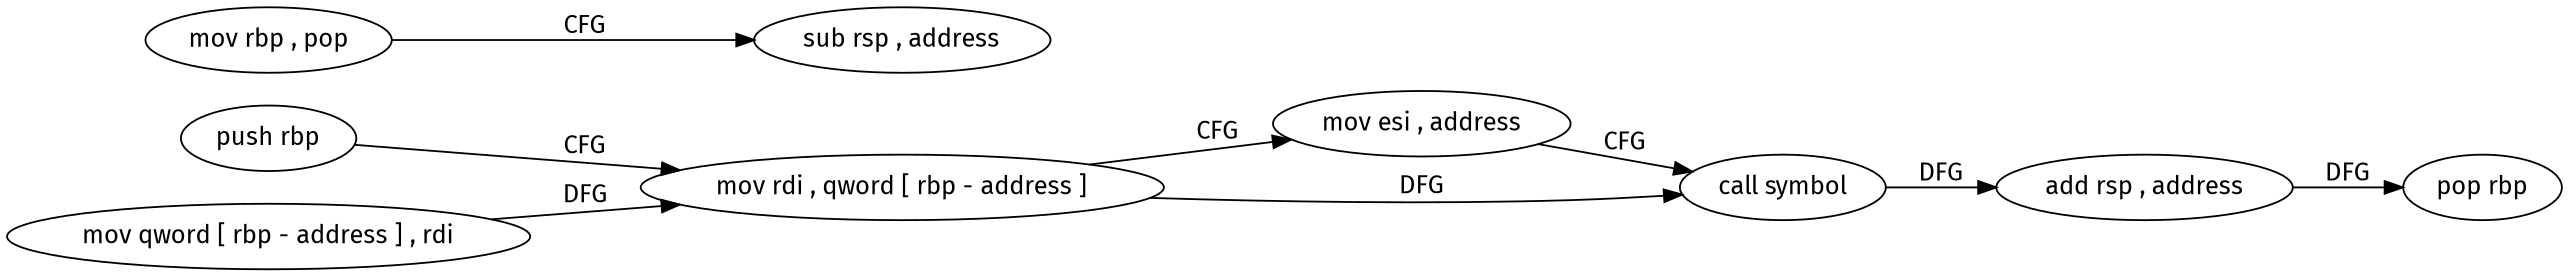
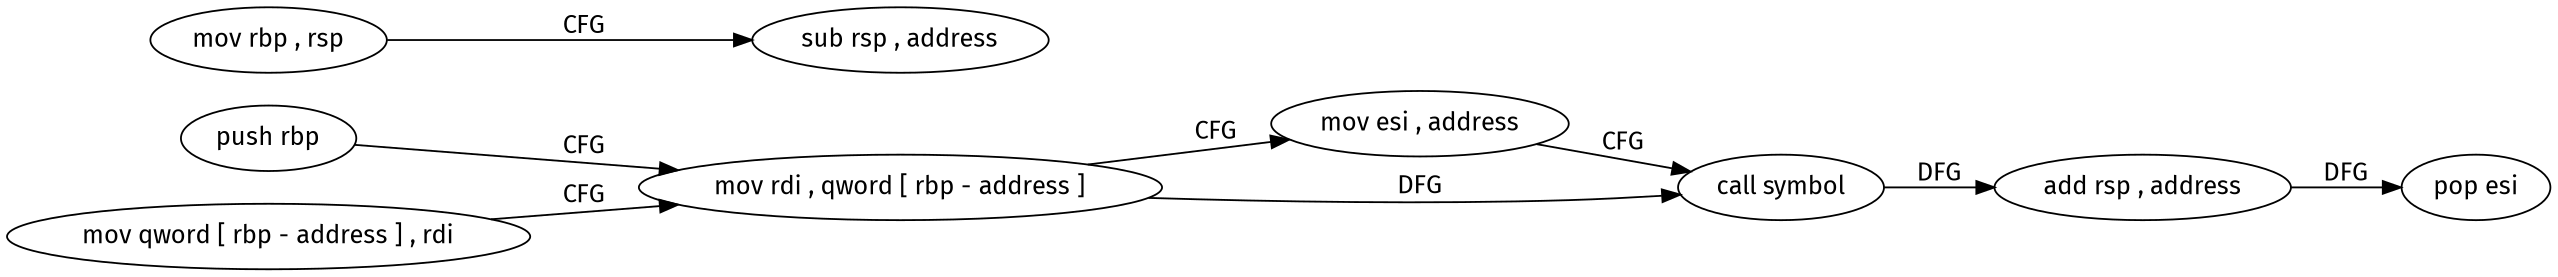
node "mov rbp , pop": label "mov rbp , pop" -> "mov rbp , rsp"
node "pop rbp": label "pop rbp" -> "pop esi"
edge "mov qword [ rbp - address ] , rdi" -> "mov rdi , qword [ rbp - address ]": label "DFG" -> "CFG"
